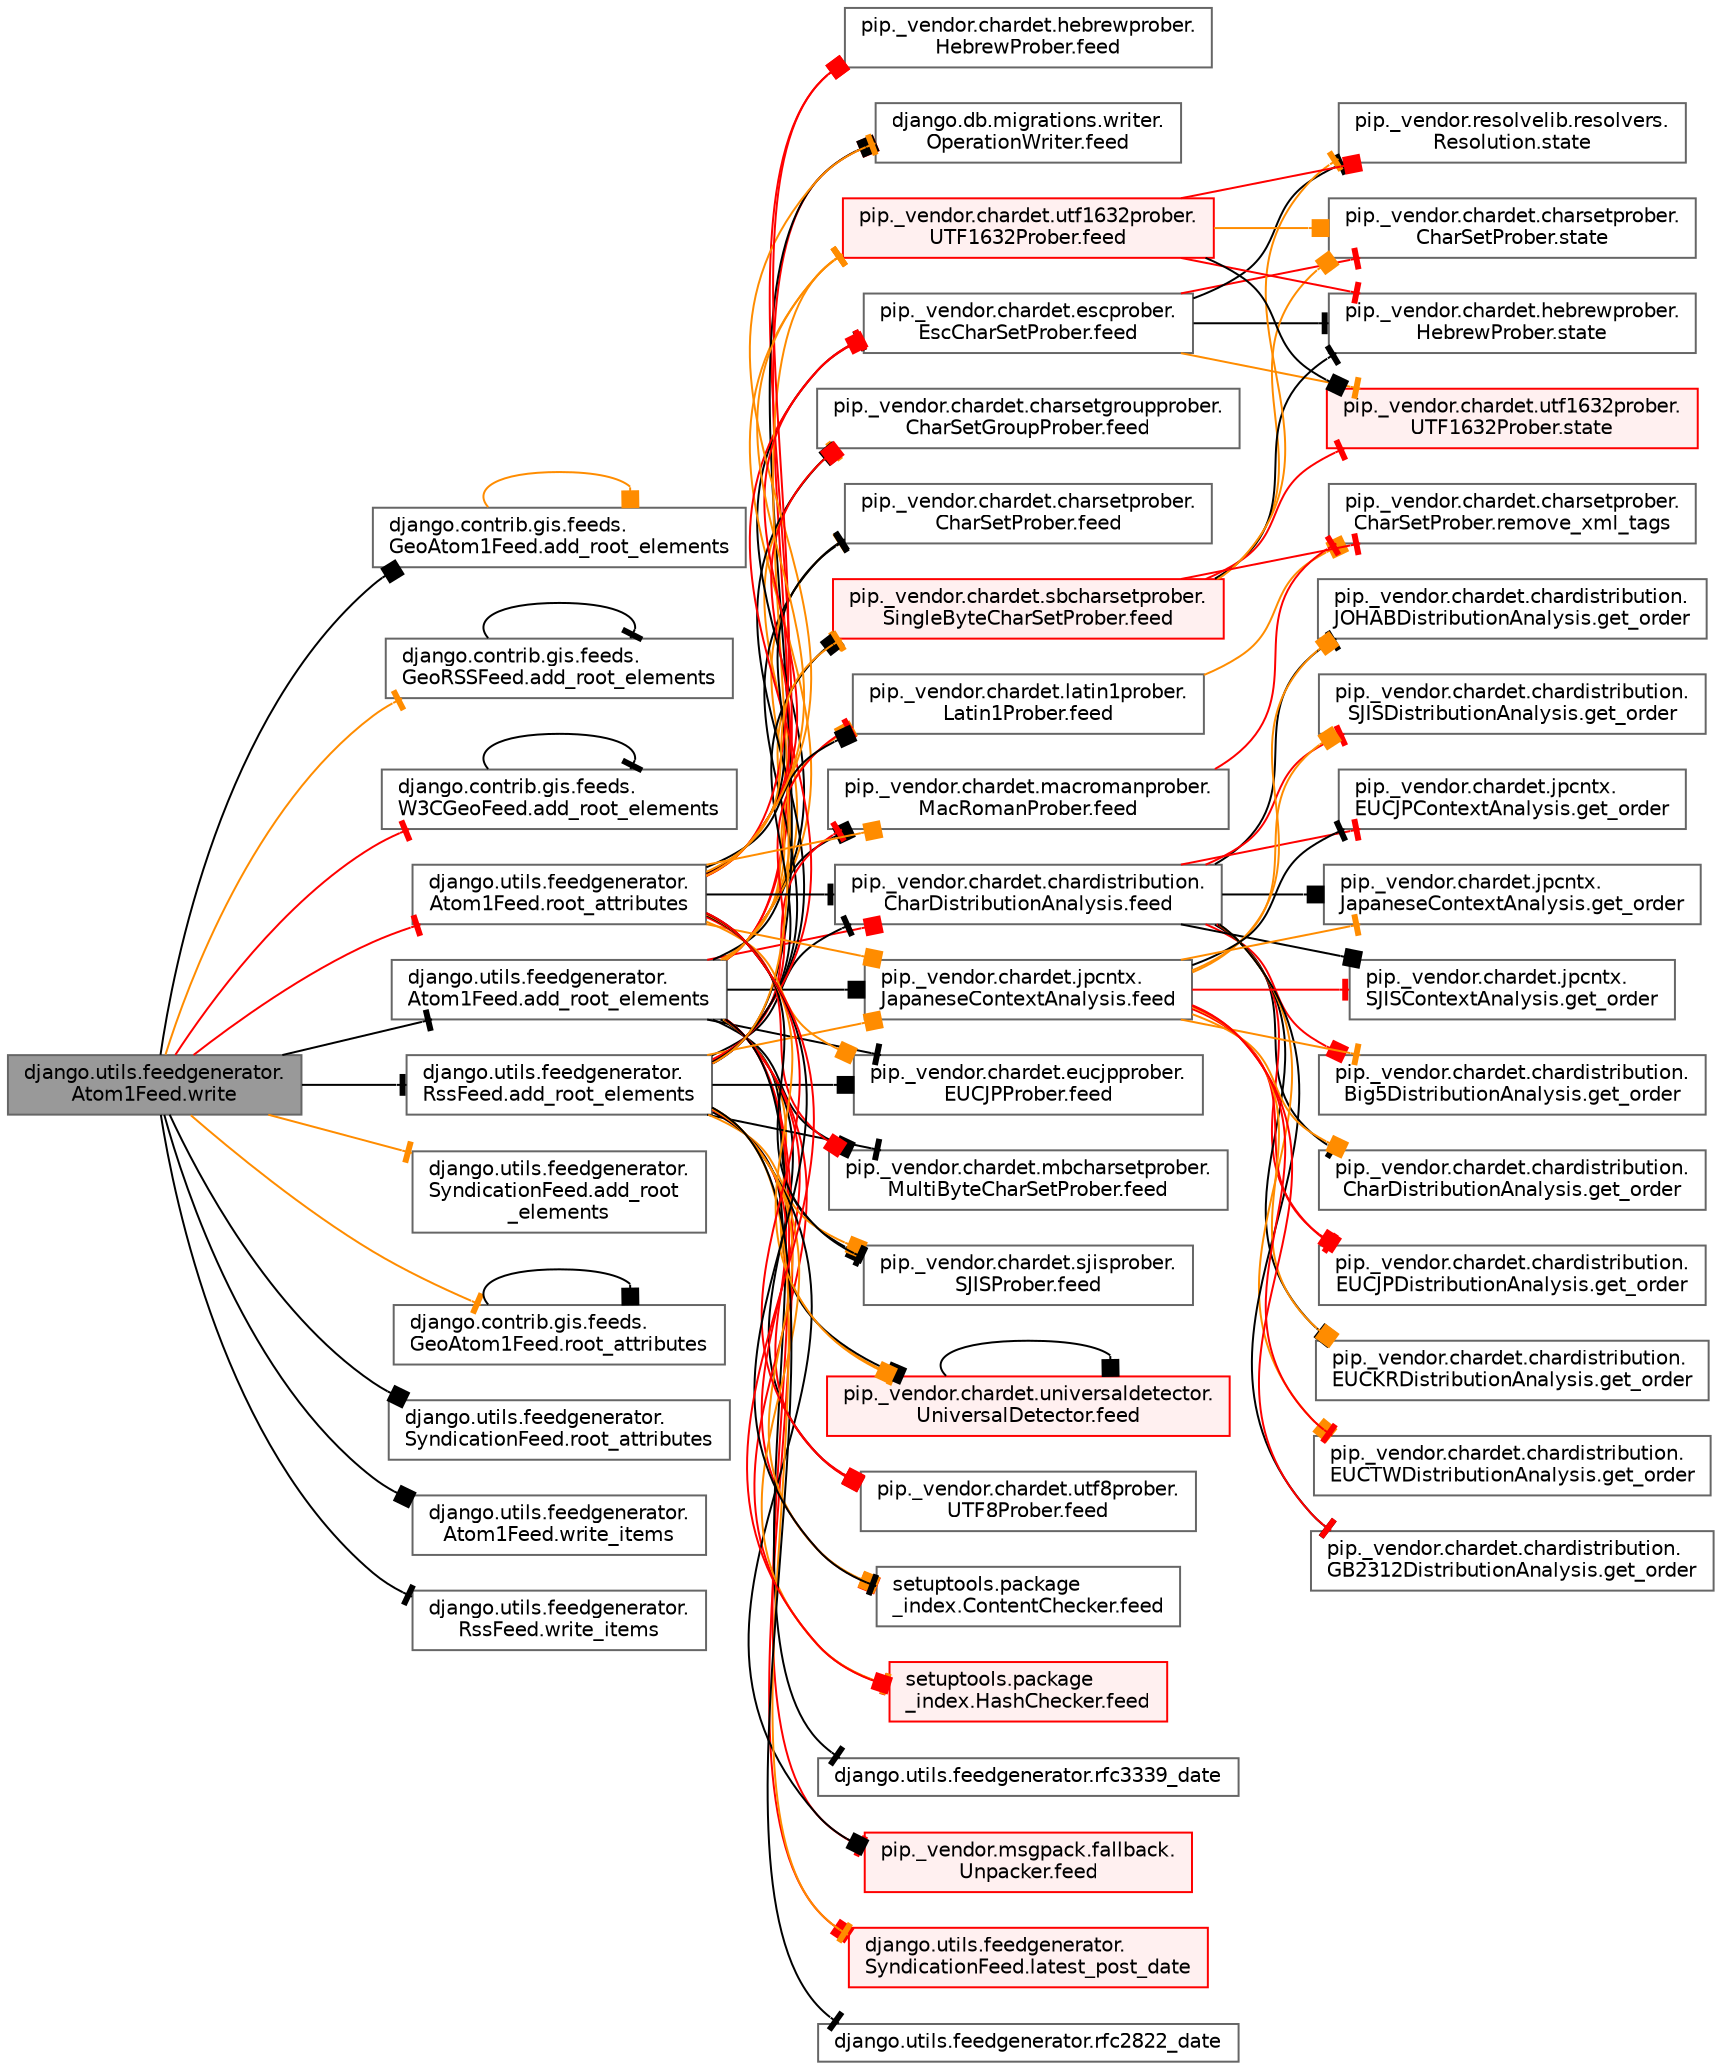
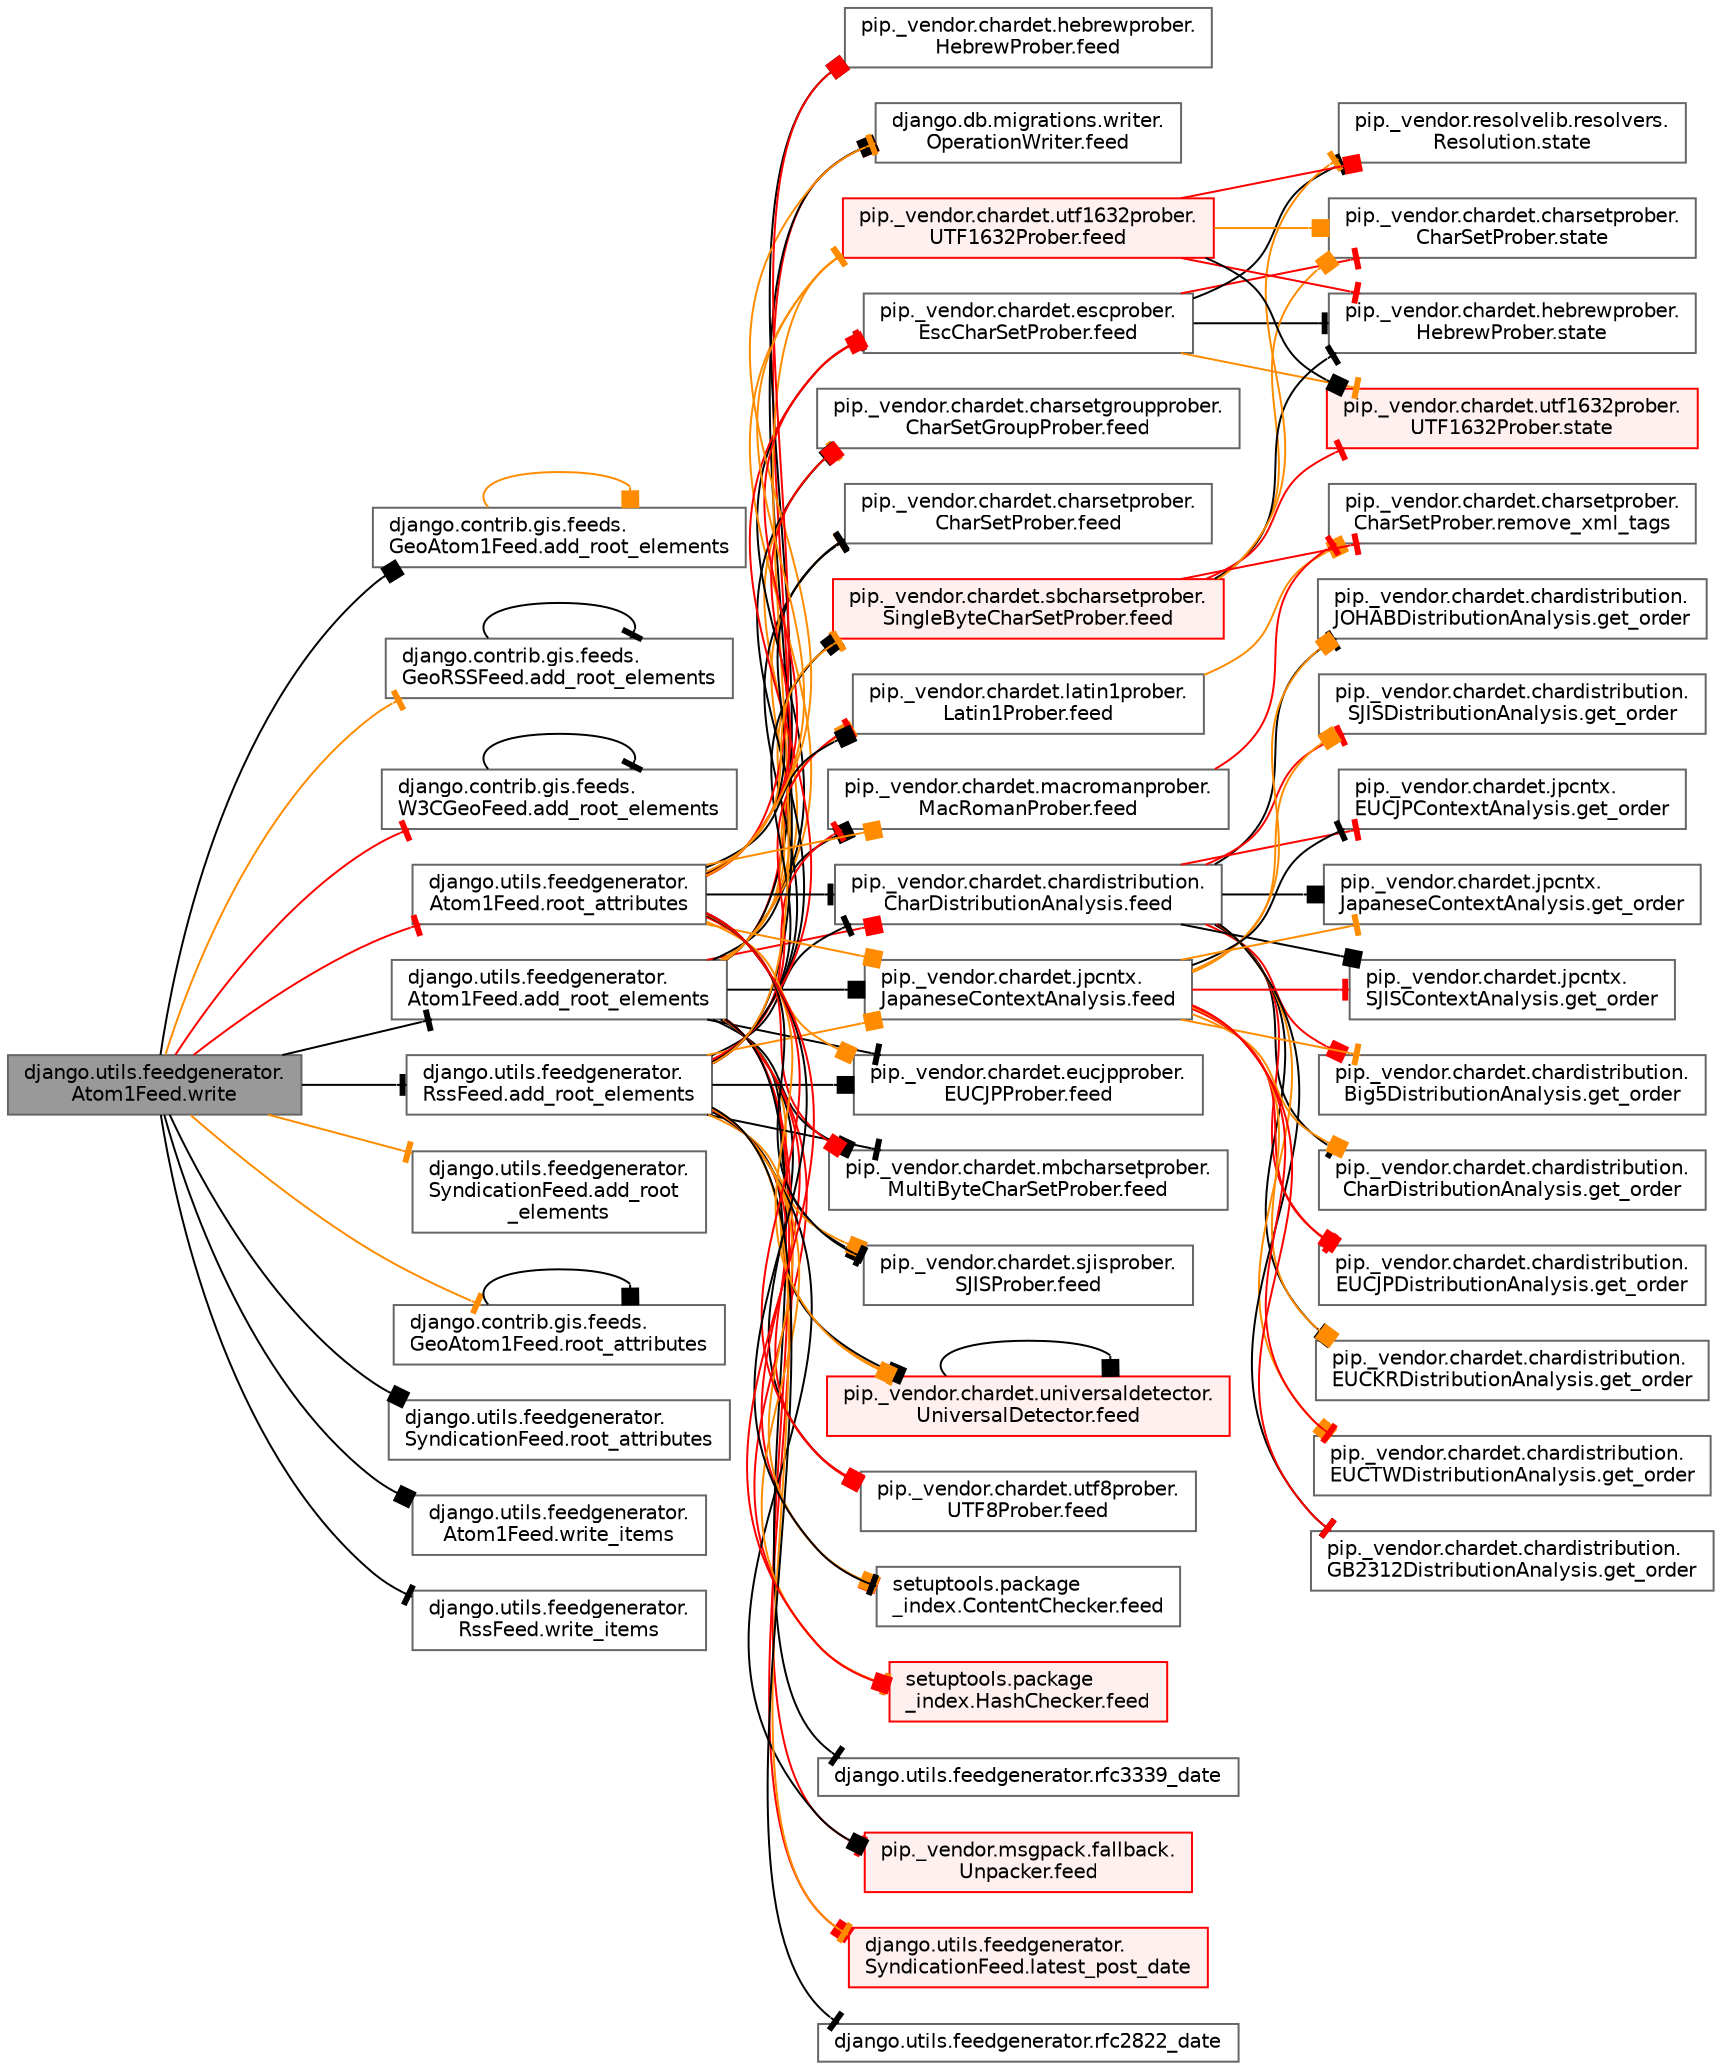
edge "django.utils.feedgenerator. Atom1Feed.add_root_elements" -> "pip._vendor.chardet.hebrewprober. HebrewProber.feed": color red -> black
